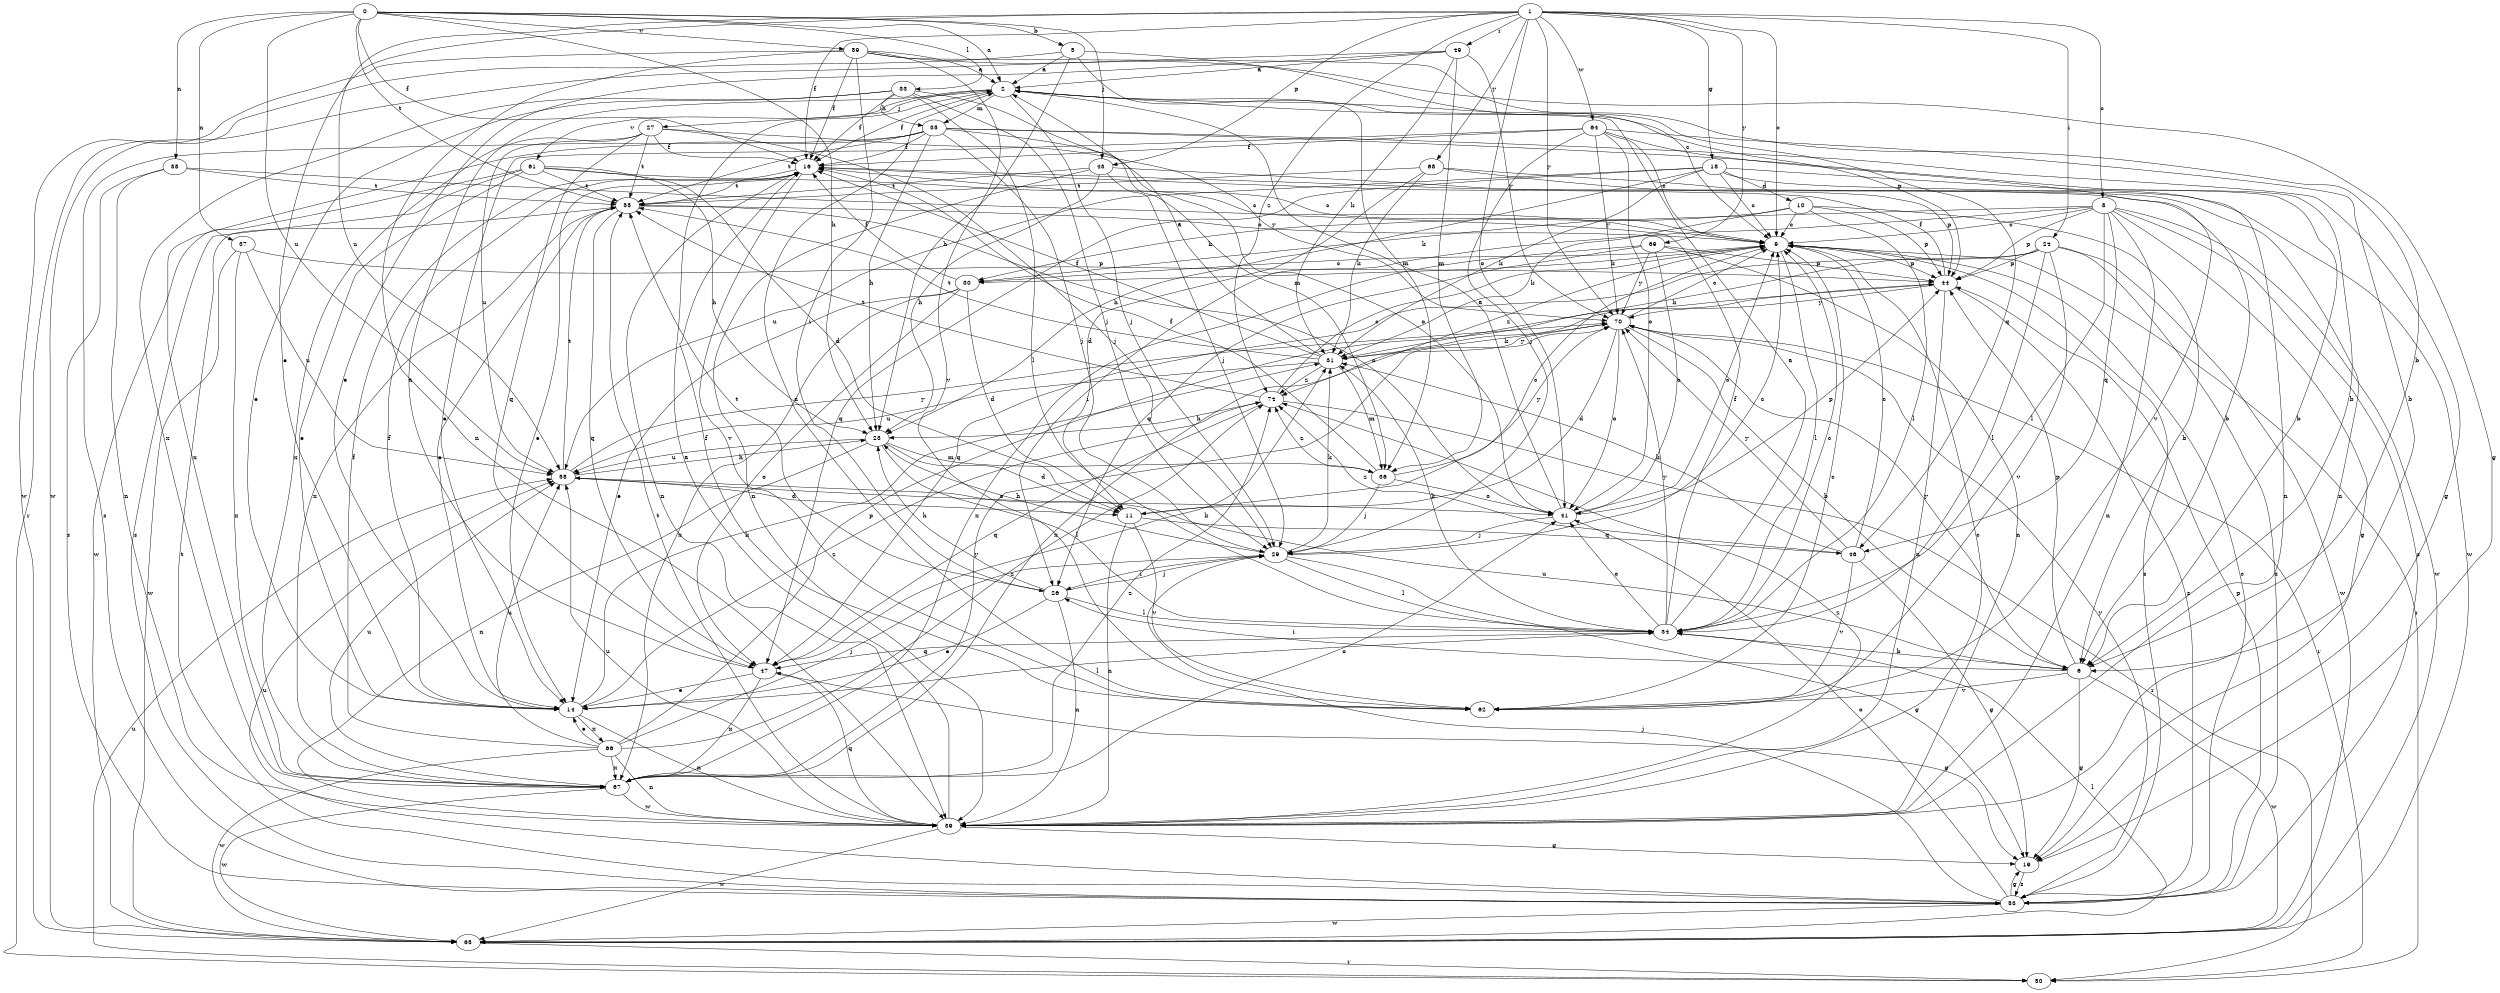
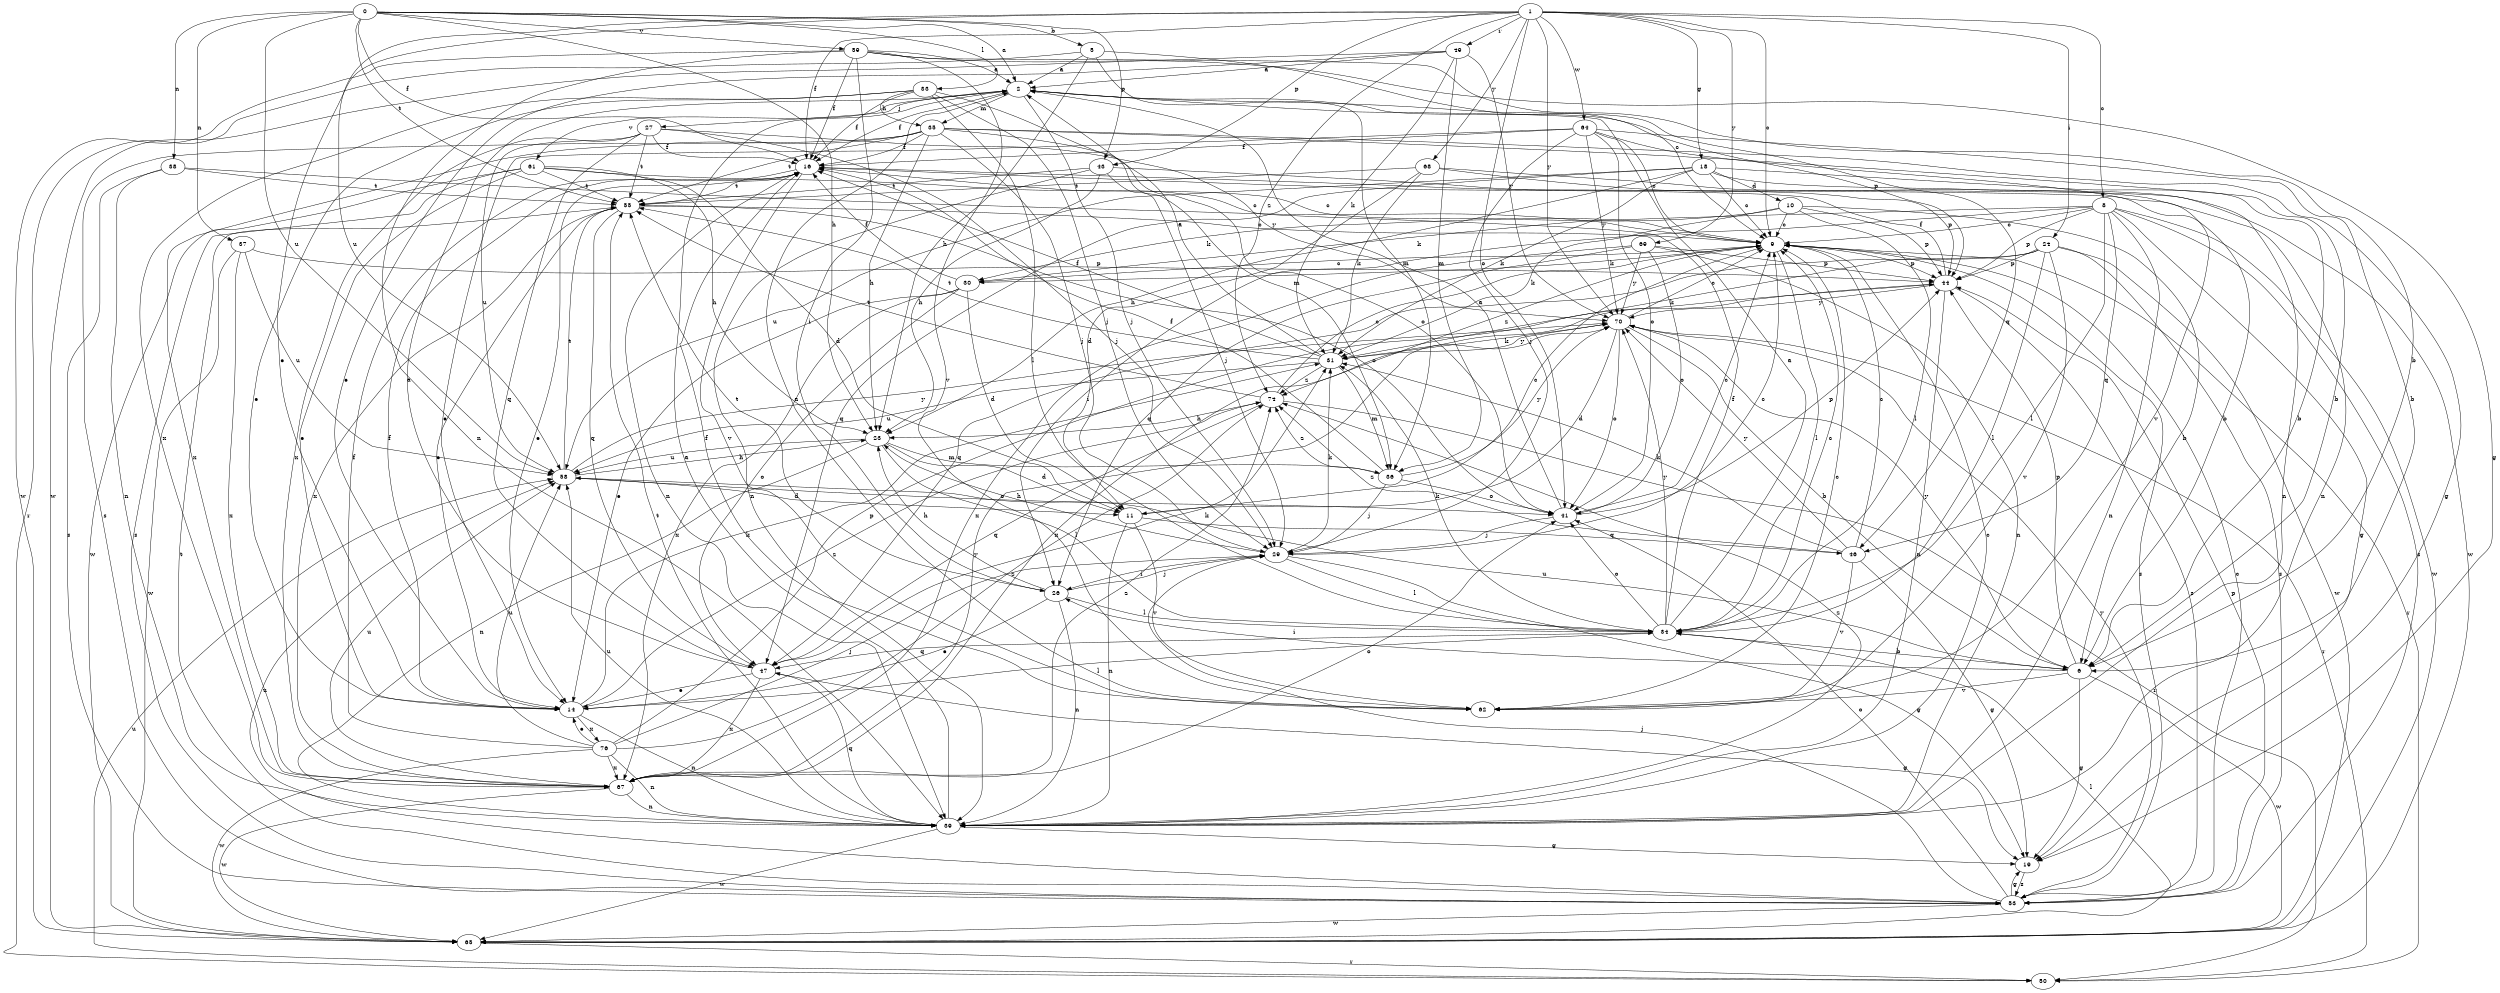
edge "0" -> "43": label "j" -> "p"
node "66": label "66" -> "76"
edge "67" -> "39": label "w" -> "n"
